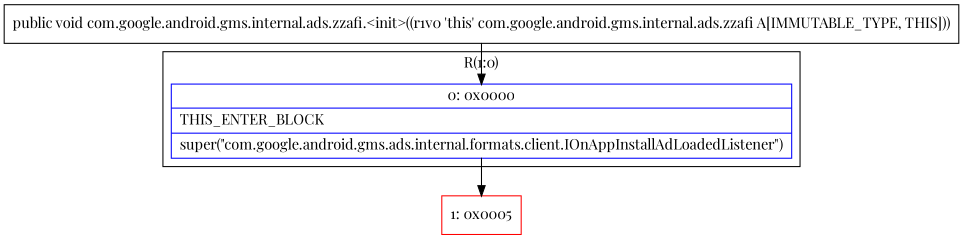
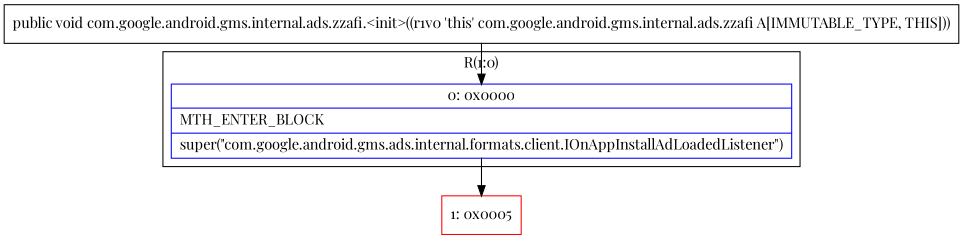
node "0: 0x0000": text "THIS_ENTER_BLOCK" -> "MTH_ENTER_BLOCK"
